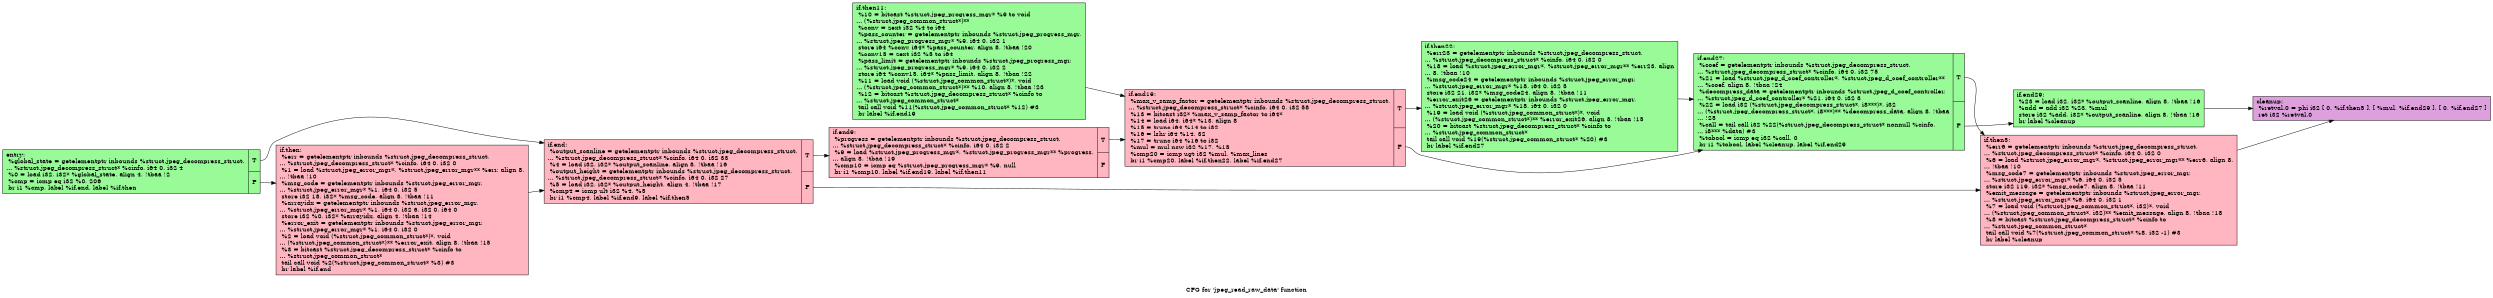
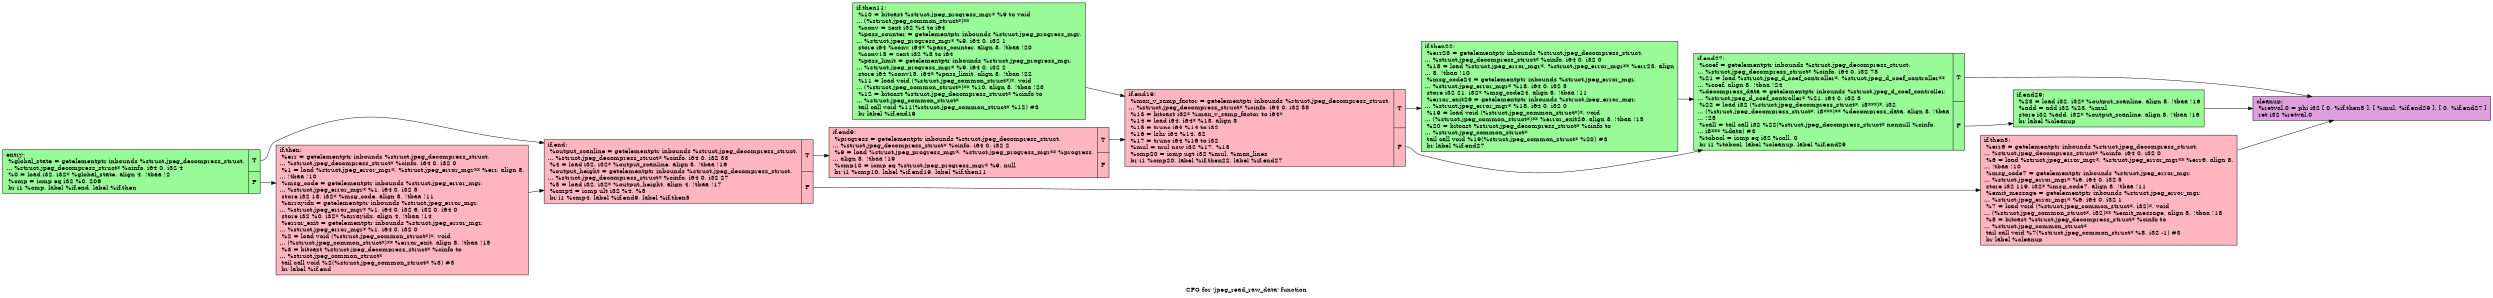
edge "if.end27:" -> "if.then5:": now "if.end27:" -> "cleanup:"
